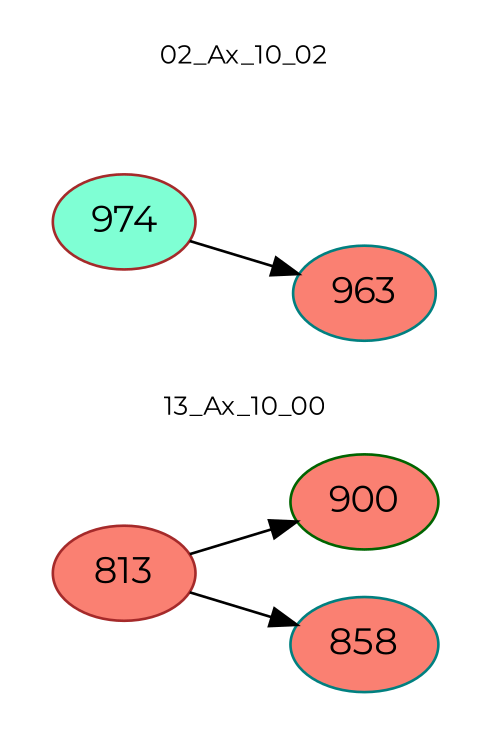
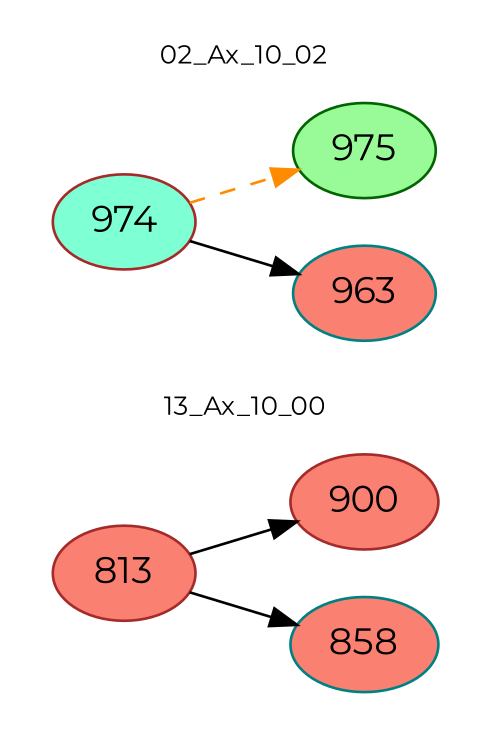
node "975": added
node "900": color darkgreen -> brown
